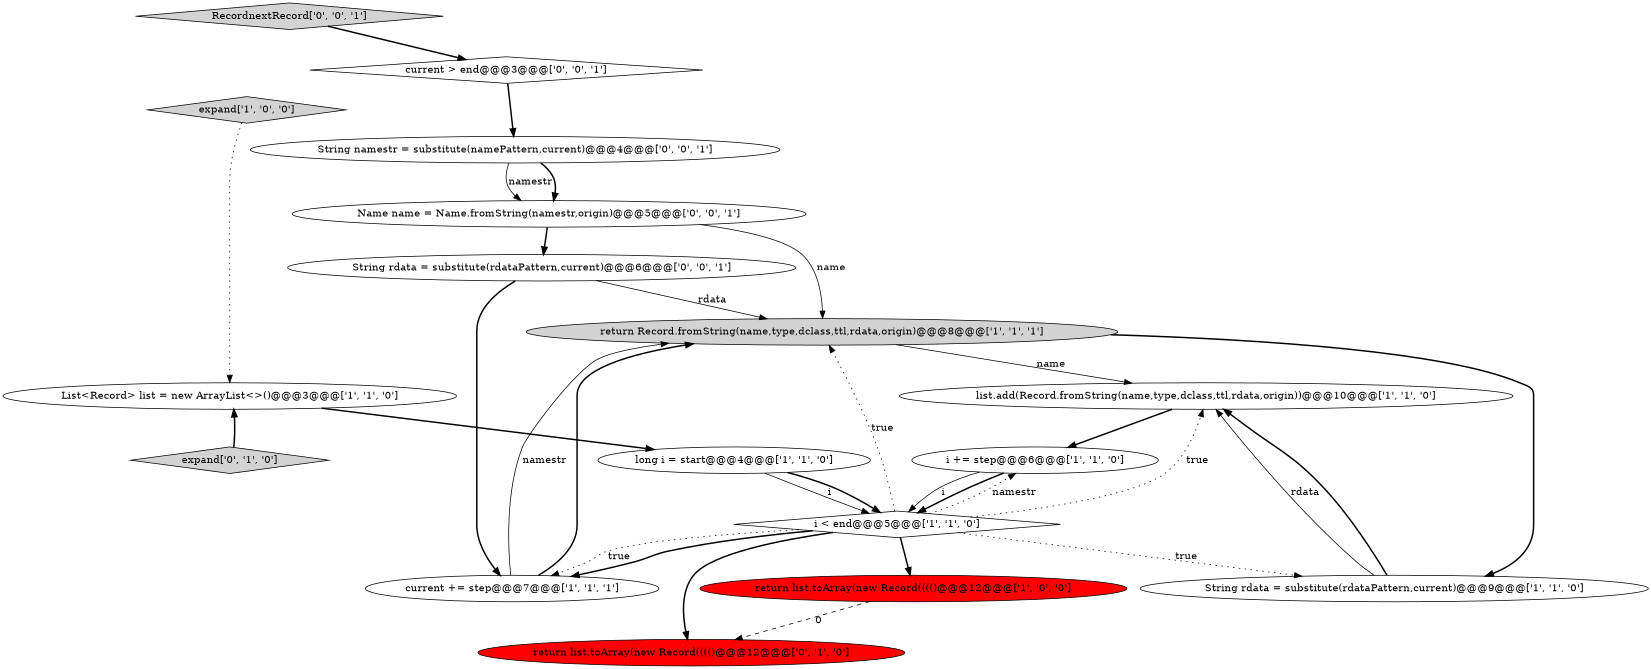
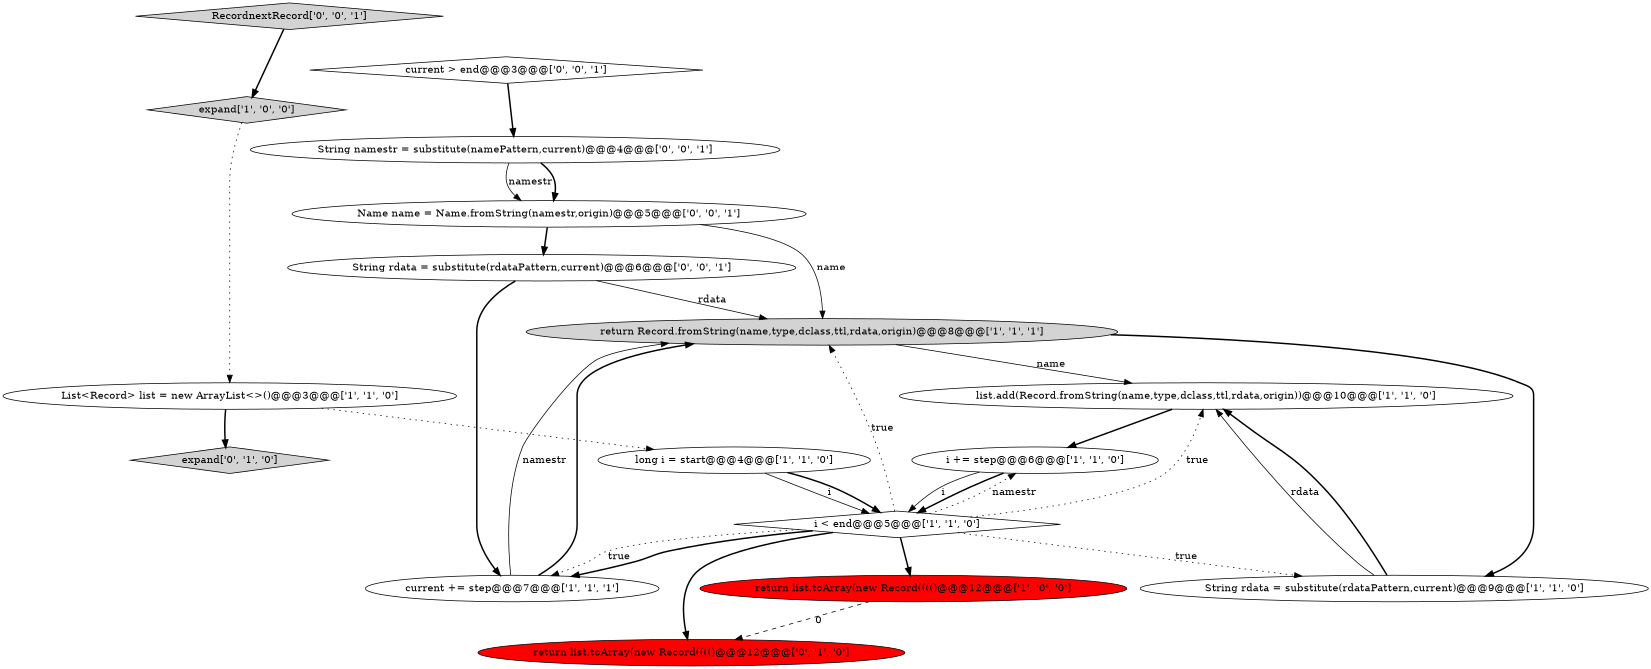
edge "RecordnextRecord['0', '0', '1']" -> "current > end@@@3@@@['0', '0', '1']": now "RecordnextRecord['0', '0', '1']" -> "expand['1', '0', '0']"
edge "List<Record> list = new ArrayList<>()@@@3@@@['1', '1', '0']" -> "long i = start@@@4@@@['1', '1', '0']": style bold -> dotted
edge "expand['0', '1', '0']" -> "List<Record> list = new ArrayList<>()@@@3@@@['1', '1', '0']": reversed
